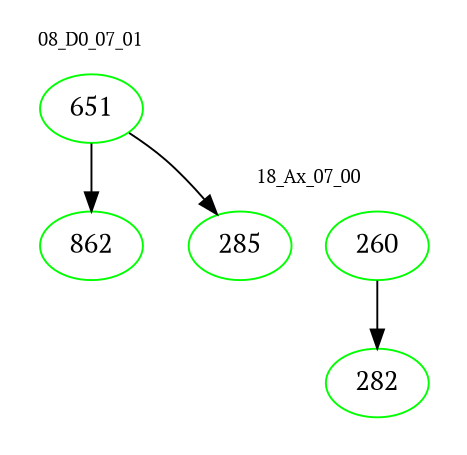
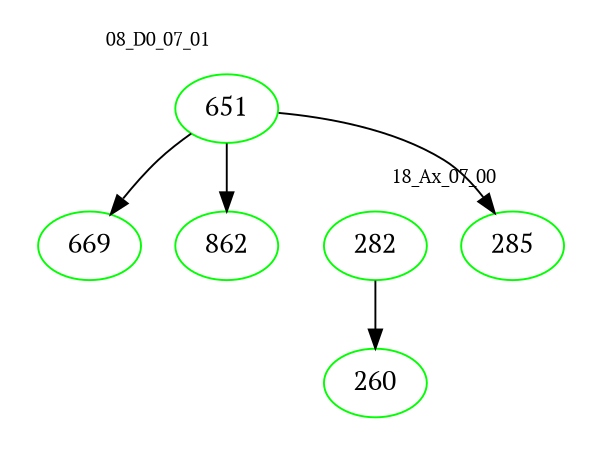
node "669": added
edge "260" -> "282": reversed
